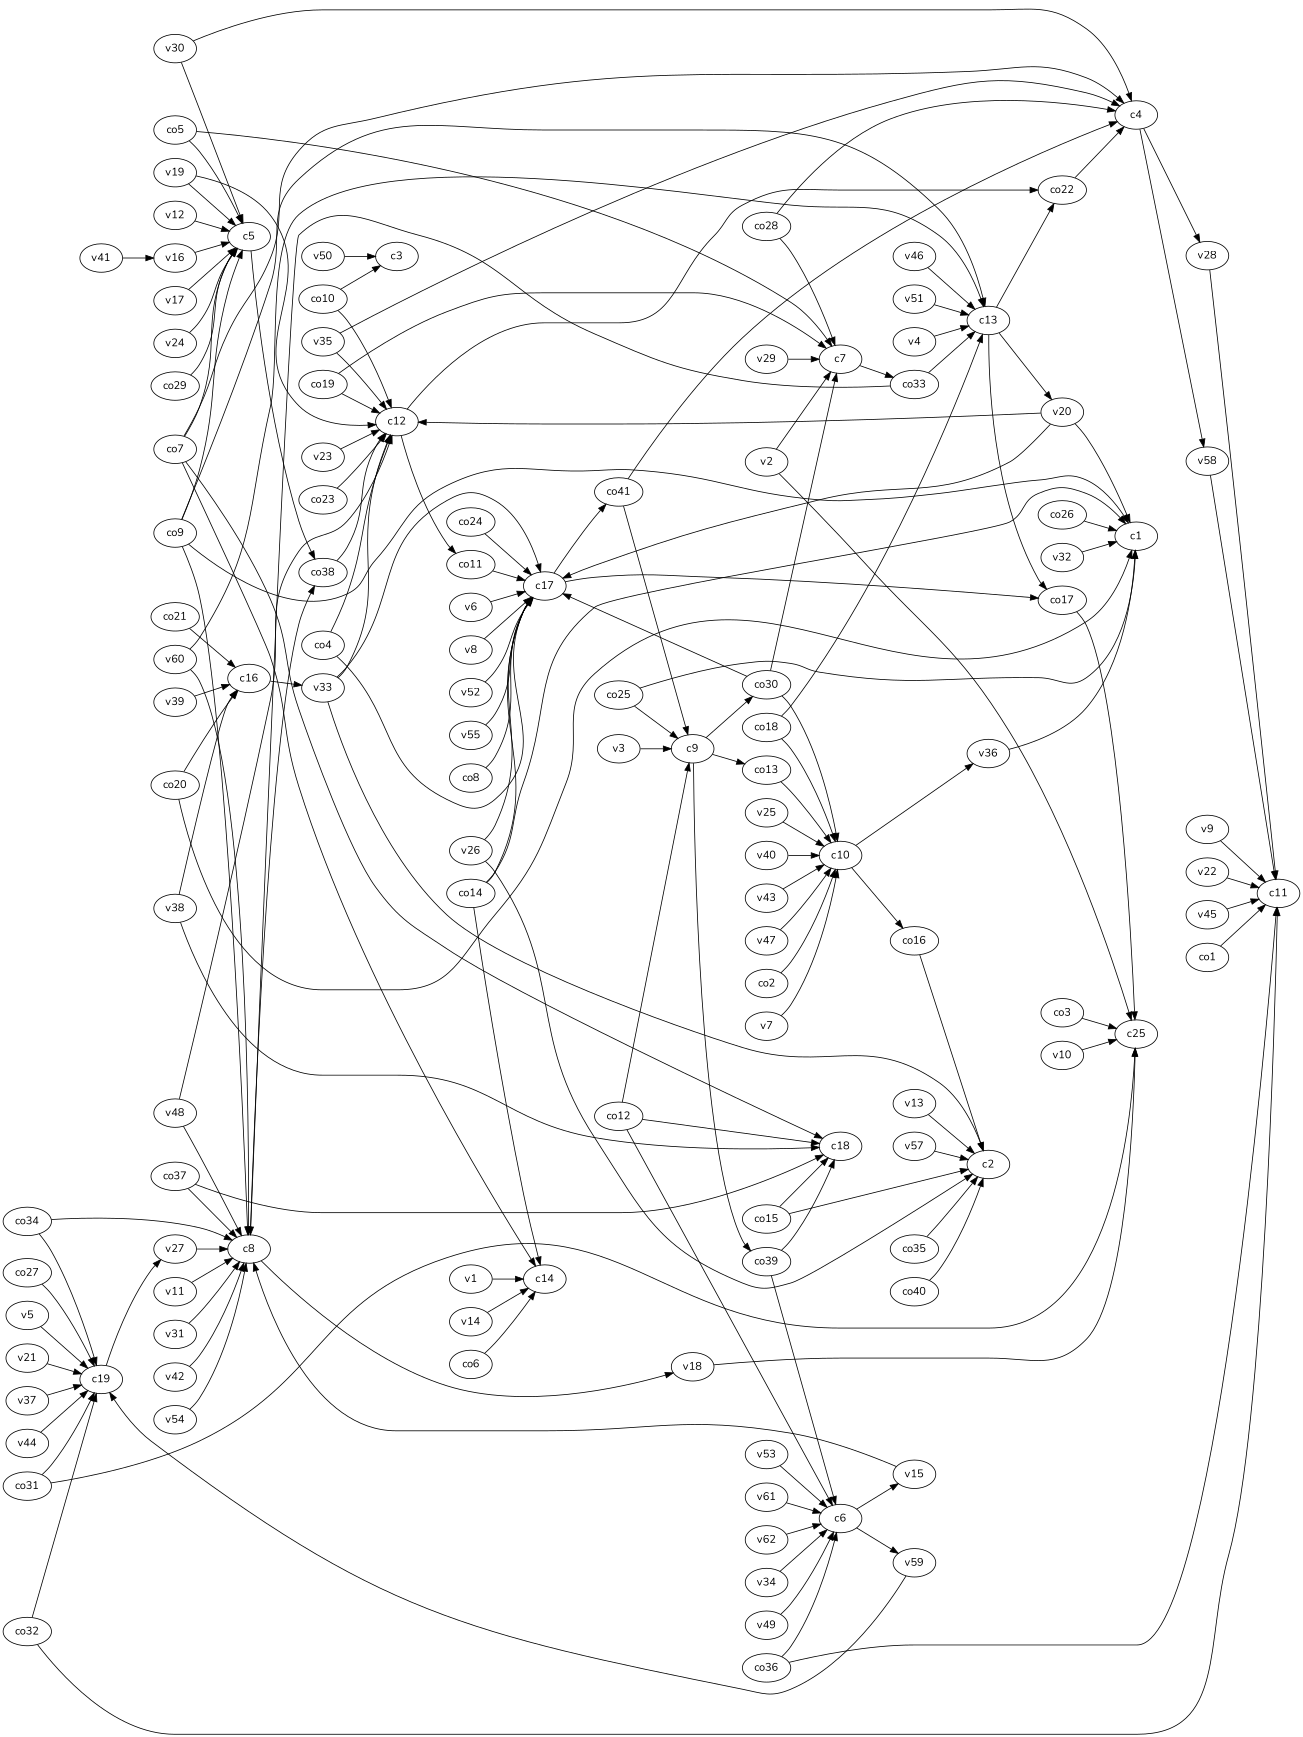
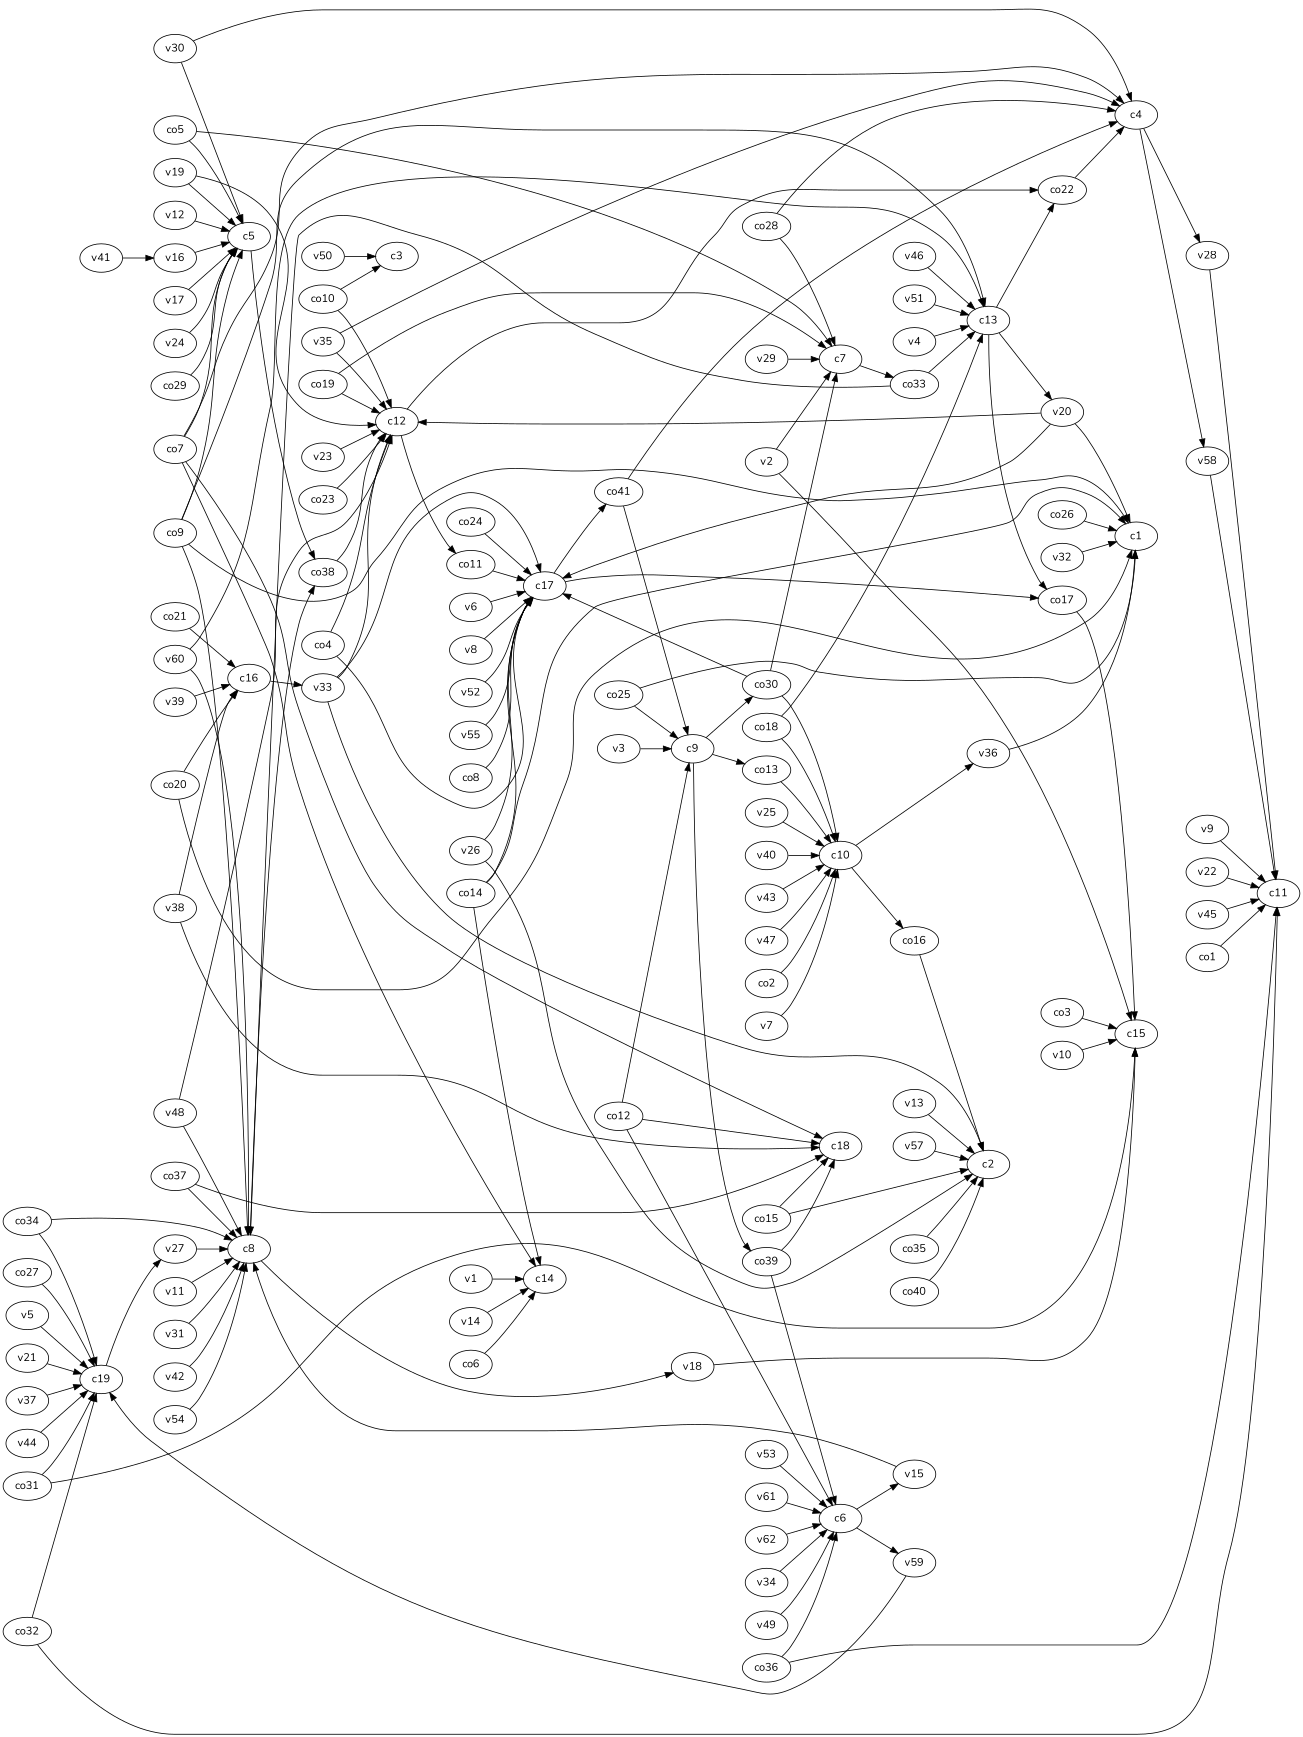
node "c25": label "c25" -> "c15"
